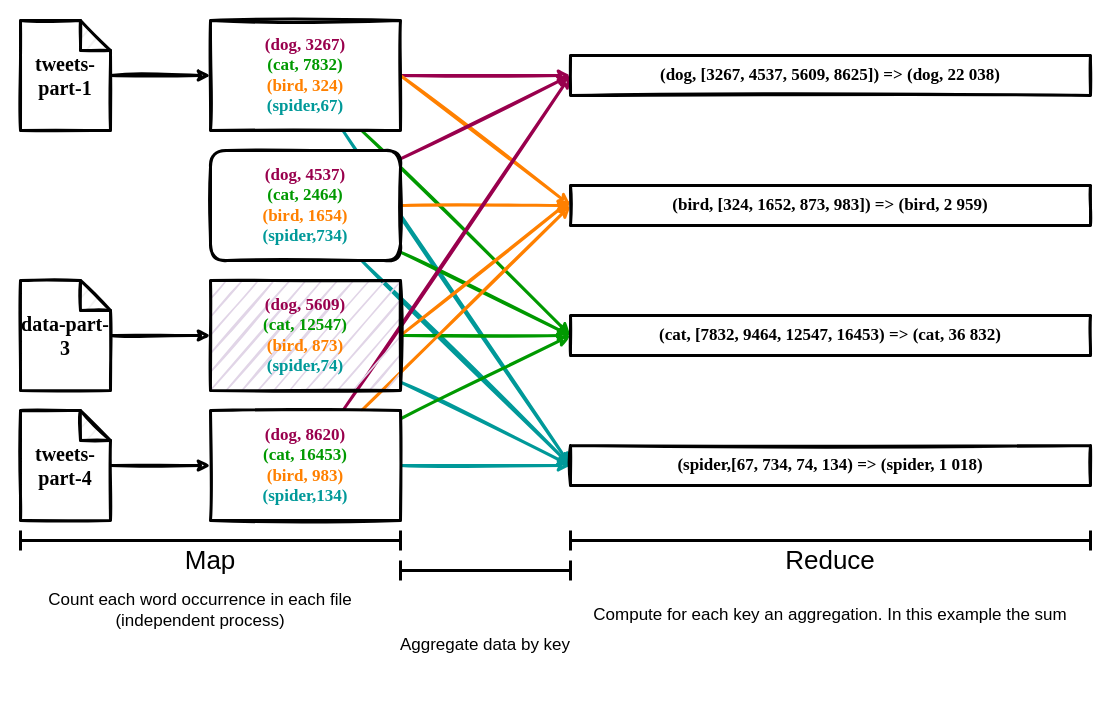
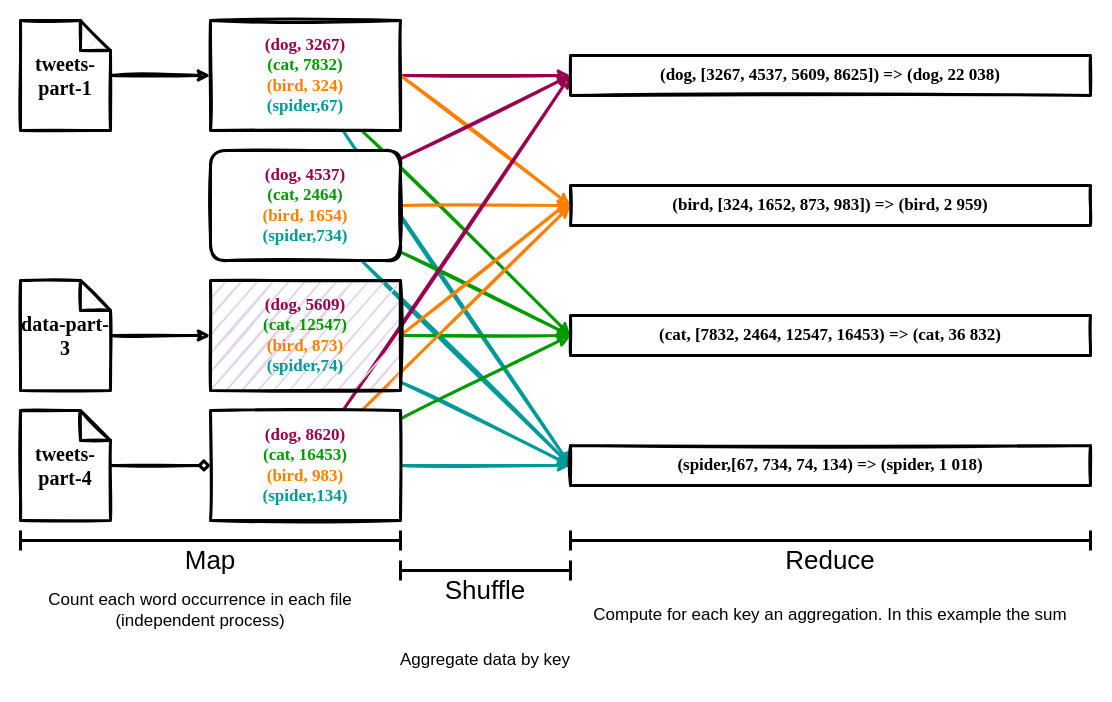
node "(cat, [7832, 9464, 12547, 16453) => (cat, 36 832)": label "(cat, [7832, 9464, 12547, 16453) => (cat, 36 832)" -> "(cat, [7832, 2464, 12547, 16453) => (cat, 36 832)"
edge "tweets-part-4" -> "(dog, 8620) (cat, 16453) (bird, 983) (spider,134)": arrowhead classic -> diamond
node "Shuffle": added
node "Aggregate data by key": moved (486, 646) -> (486, 661)
